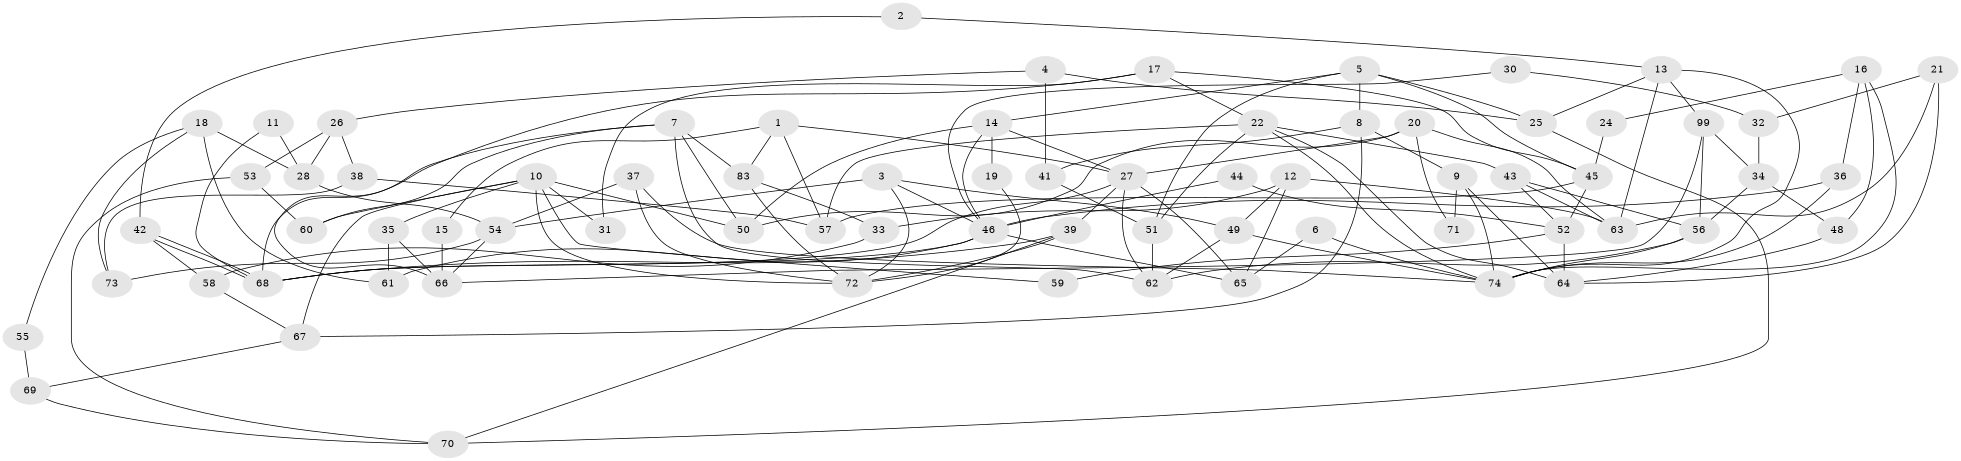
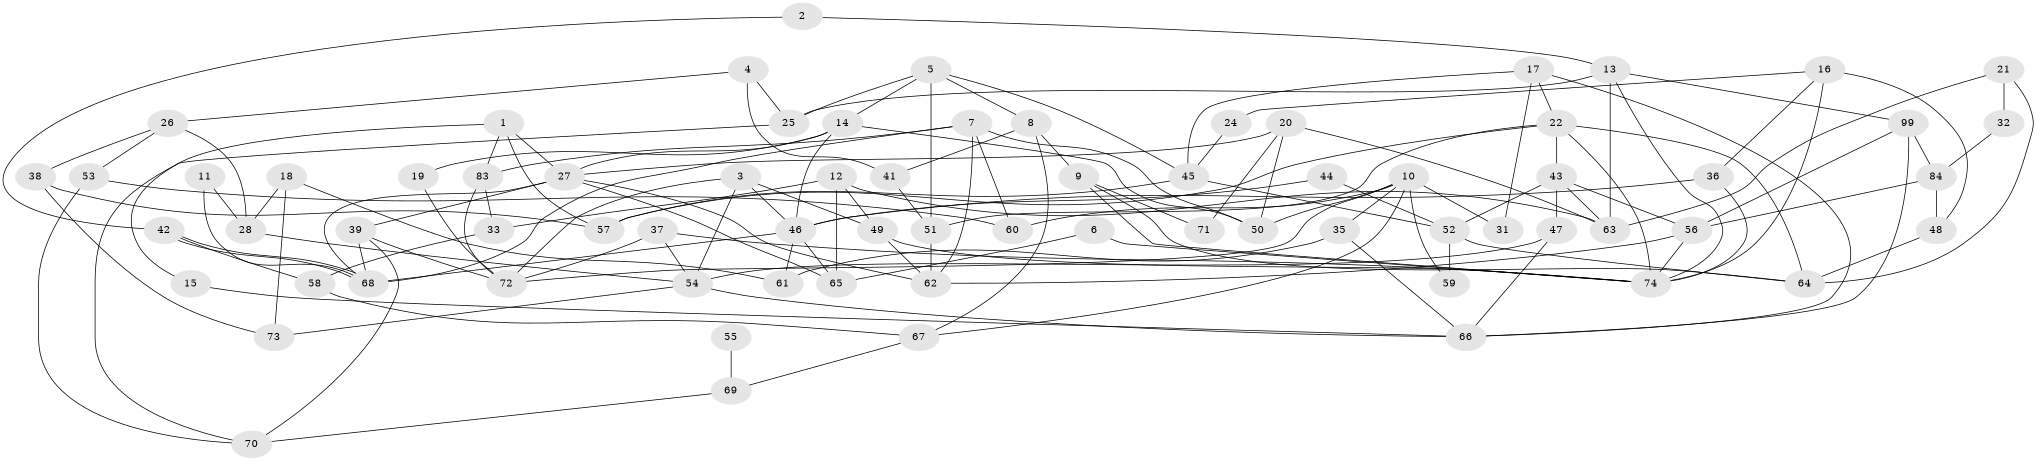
node "30": removed
node "34": label "34" -> "84"
edge "18" -- "55": removed
node "47": added
